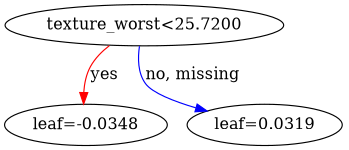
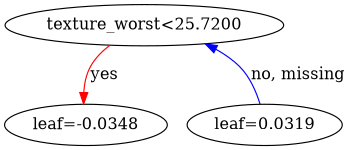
edge "texture_worst<25.7200" -> "leaf=0.0319": reversed
